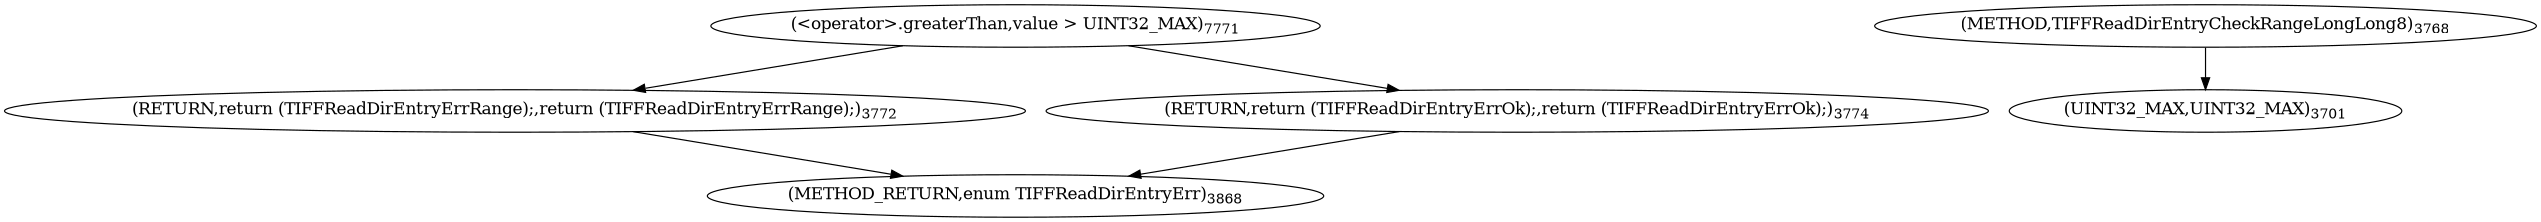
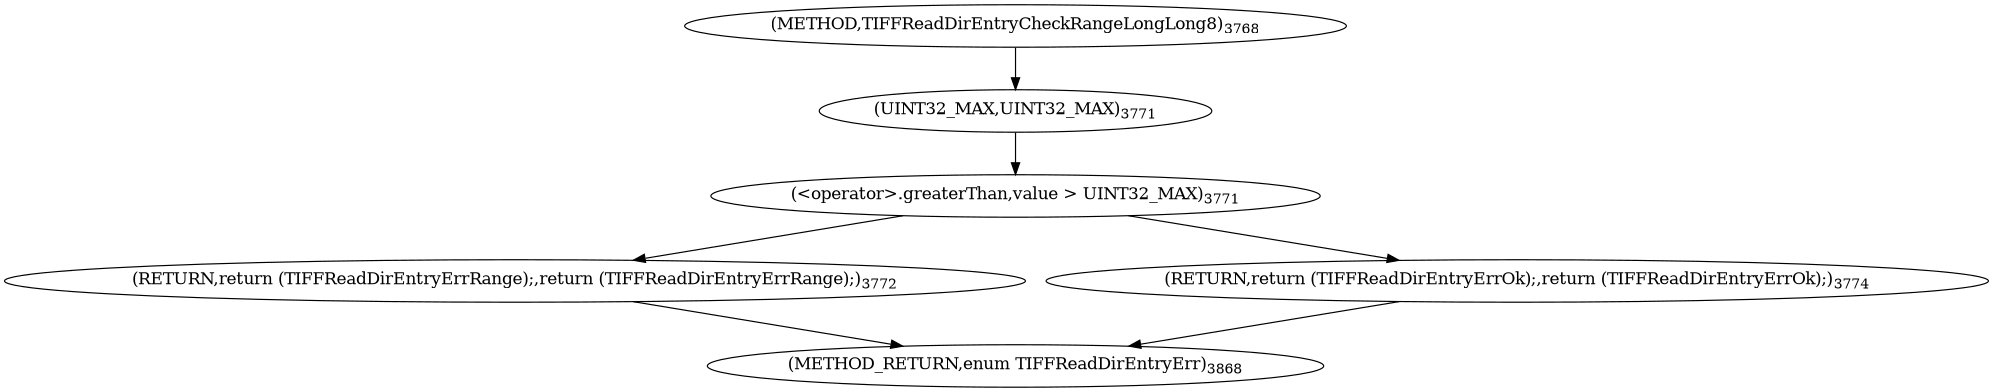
node "(<operator>.greaterThan,value > UINT32_MAX)": text "7771" -> "3771"
node "(UINT32_MAX,UINT32_MAX)": text "3701" -> "3771"
edge "(UINT32_MAX,UINT32_MAX)" -> "(<operator>.greaterThan,value > UINT32_MAX)": added
